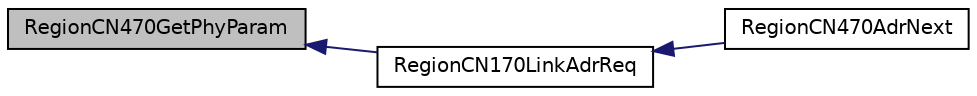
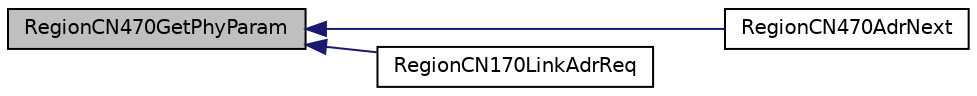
edge "RegionCN470AdrNext" -> "RegionCN170LinkAdrReq": now "RegionCN470AdrNext" -> "RegionCN470GetPhyParam"
